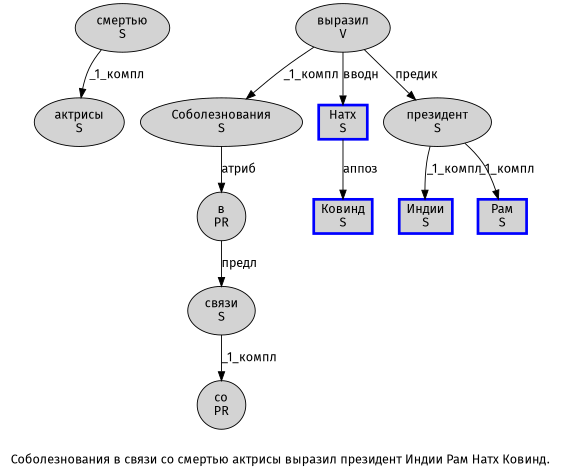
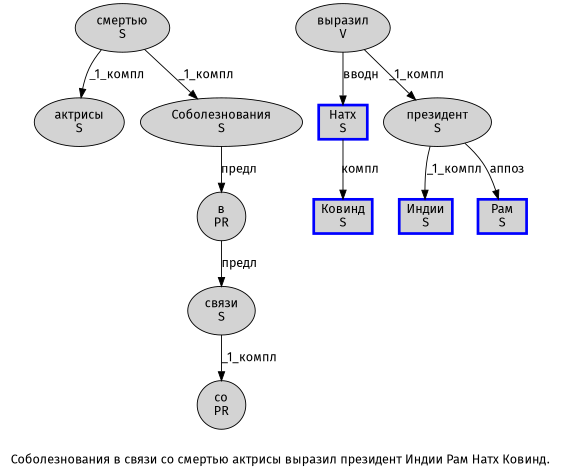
edge "выразил V" -> "Соболезнования S": now "смертью S" -> "Соболезнования S"
edge "выразил V" -> "президент S": label "предик" -> "_1_компл"
edge "Соболезнования S" -> "в PR": label "атриб" -> "предл"
edge "Натх S" -> "Ковинд S": label "аппоз" -> "компл"
edge "президент S" -> "Рам S": label "_1_компл" -> "аппоз"
